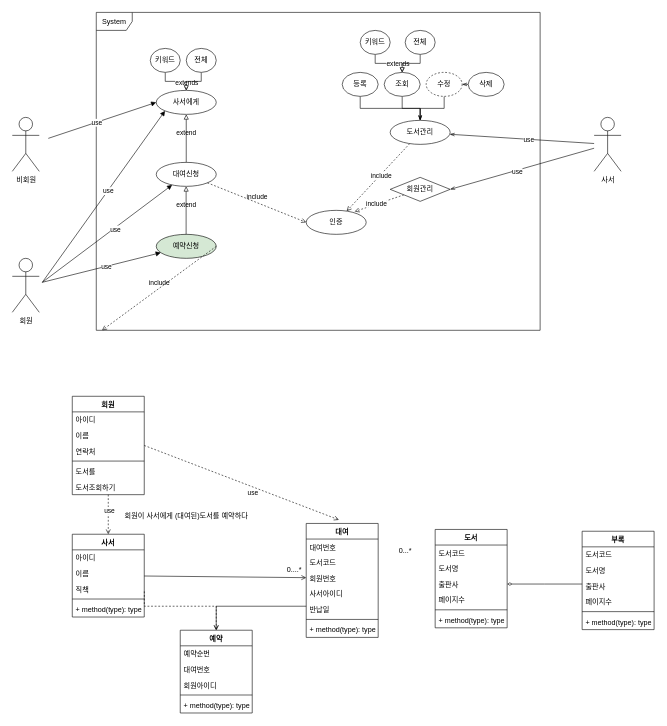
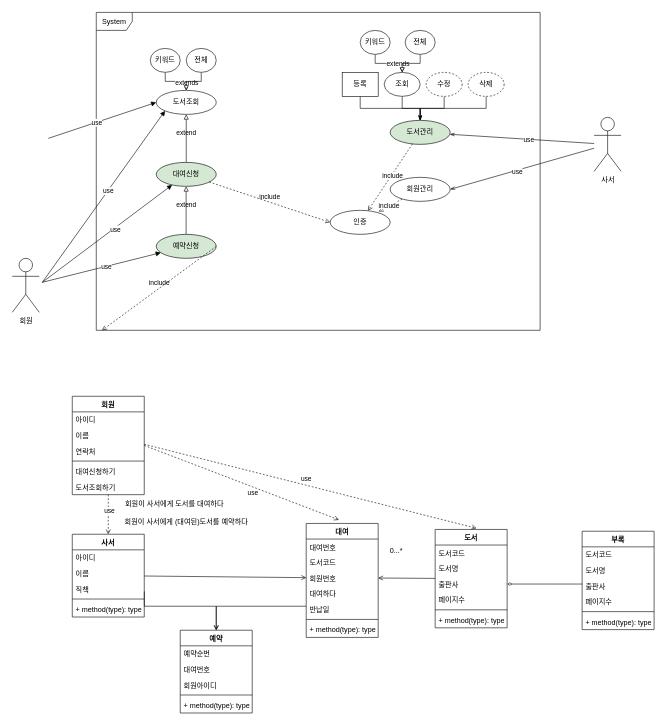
node "등록": shape ellipse -> rectangle
edge "삭제" -> "수정": now "삭제" -> "도서관리"
node "삭제": style solid -> dashed
node "사서에게": label "사서에게" -> "도서조회"
node "도서관리": fillcolor #ffffff -> #d5e8d4
node "비회원": removed
node "대여신청": fillcolor #ffffff -> #d5e8d4
node "회원관리": shape diamond -> ellipse
node "인증": moved (336, 222) -> (360, 222)
node "도서를": label "도서를" -> "대여신청하기"
edge "연락처" -> "도서": added, label "use"
node "회원이 사서에게 도서를 대여하다": added
node "회원이 사서에게 (대여된)도서를 예약하다": moved (186, 516) -> (186, 522)
node "0...*": moved (405, 551) -> (396, 551)
node "0....*": removed
edge "도서" -> "회원번호": added
node "사서아이디": label "사서아이디" -> "대여하다"
edge "직책" -> "예약": style dashed -> solid
